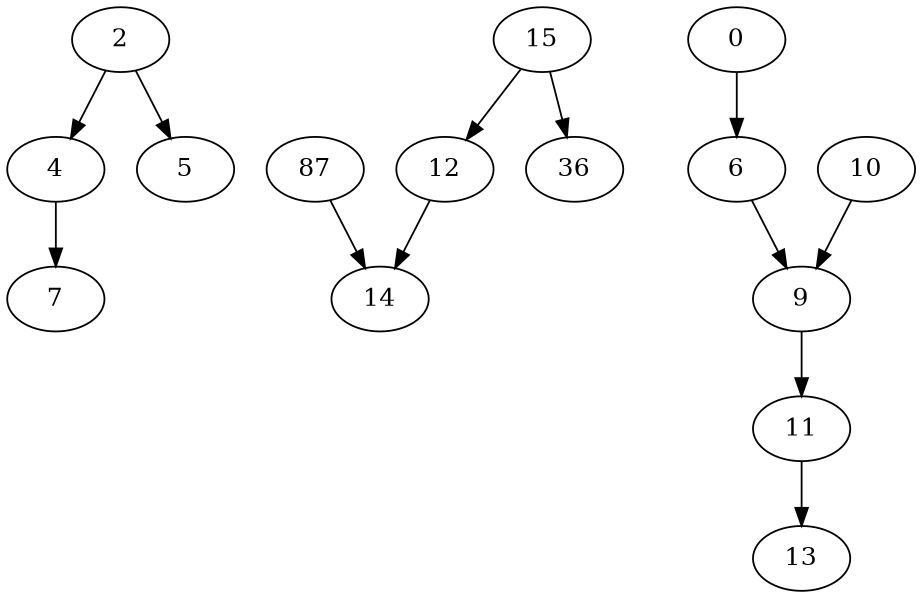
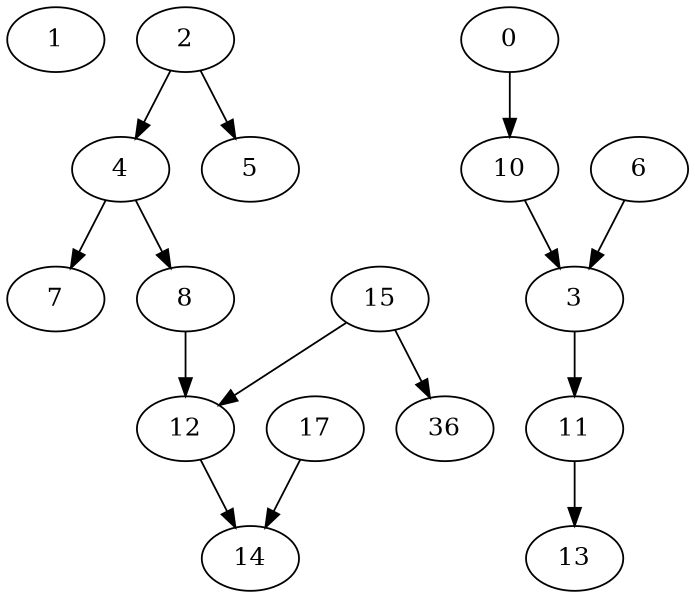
node "1": added
edge "0" -> "6": now "0" -> "10"
node "87": label "87" -> "17"
node "8": added
node "9": label "9" -> "3"
